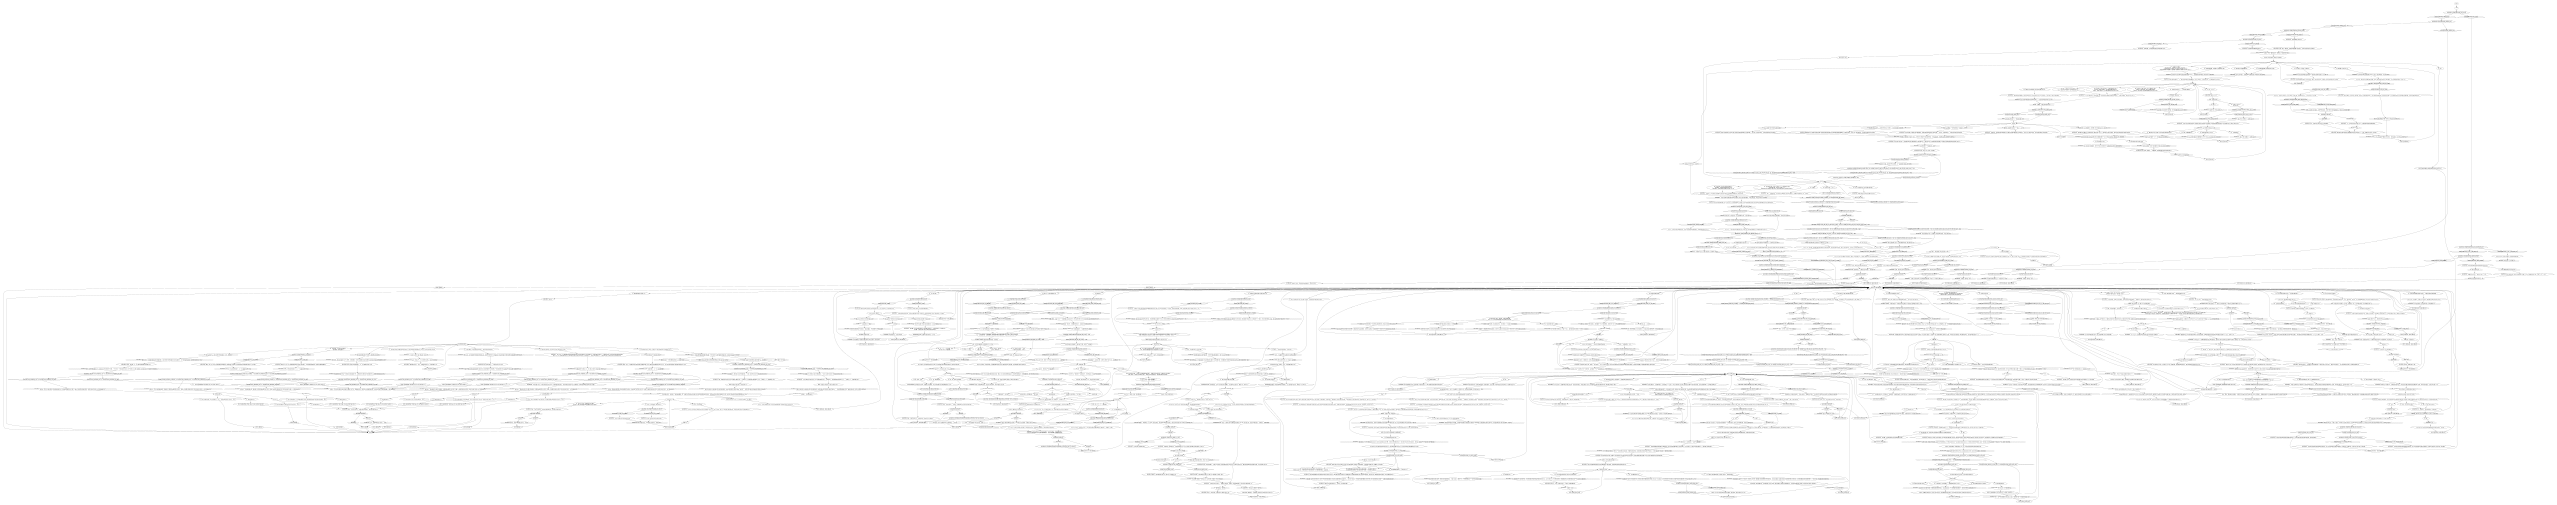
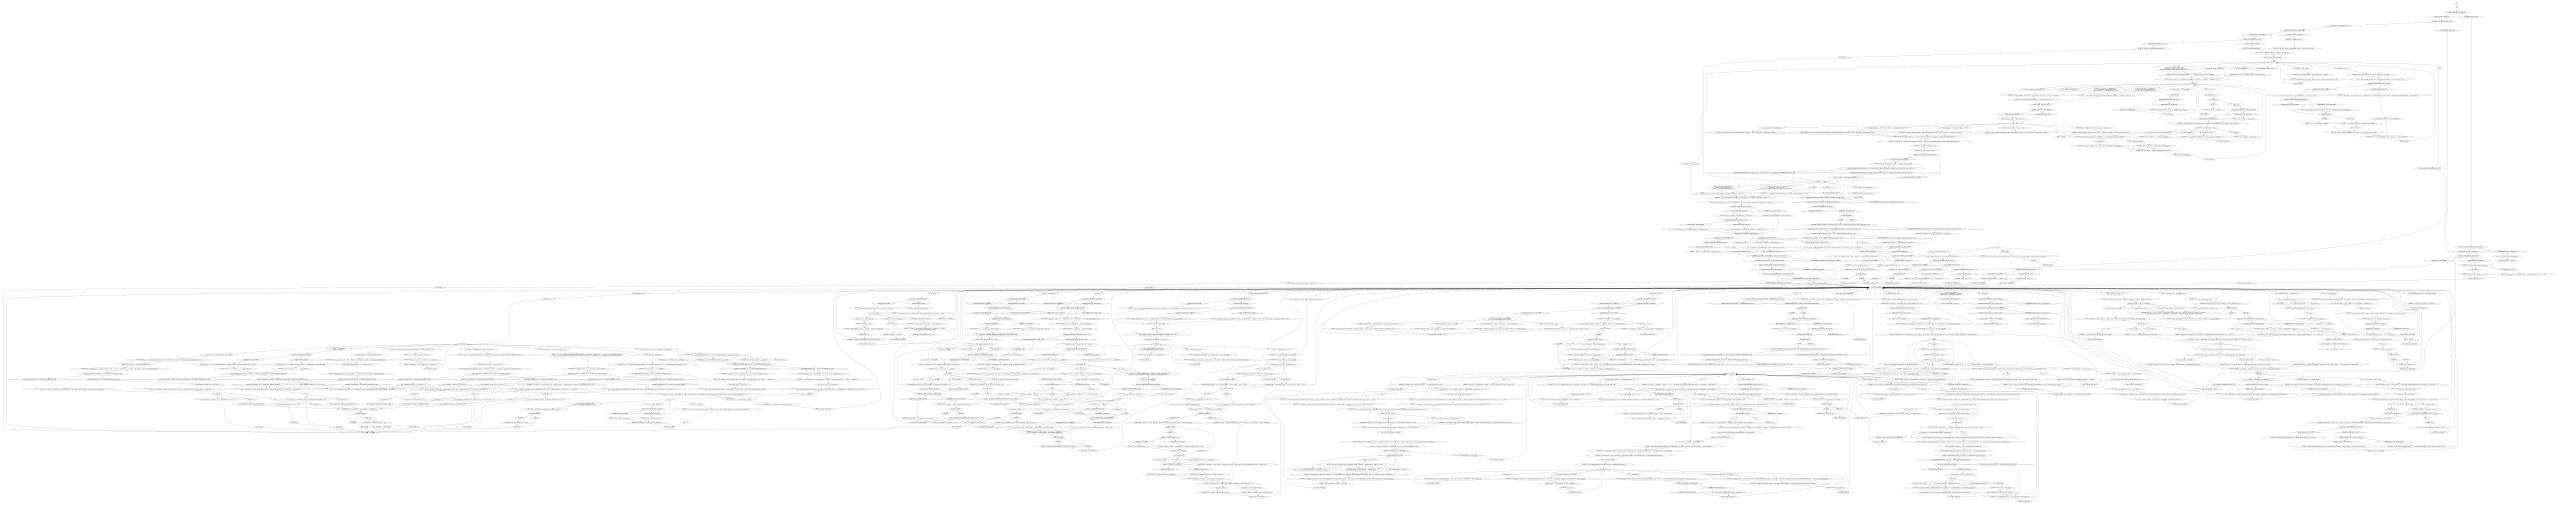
node "Measurehead: 男人看着你，沉默不语，纹丝不动。他的眼睛在你残存的灵魂中探寻着。": removed
node "Measurehead: “歌词现在改了。快说：‘我是个暴力的醉汉。’”": added
node "You: “很好，这个话题就到此为止吧。”": removed
node "You: “那你提到的*瓦科莱人*呢？”": removed
